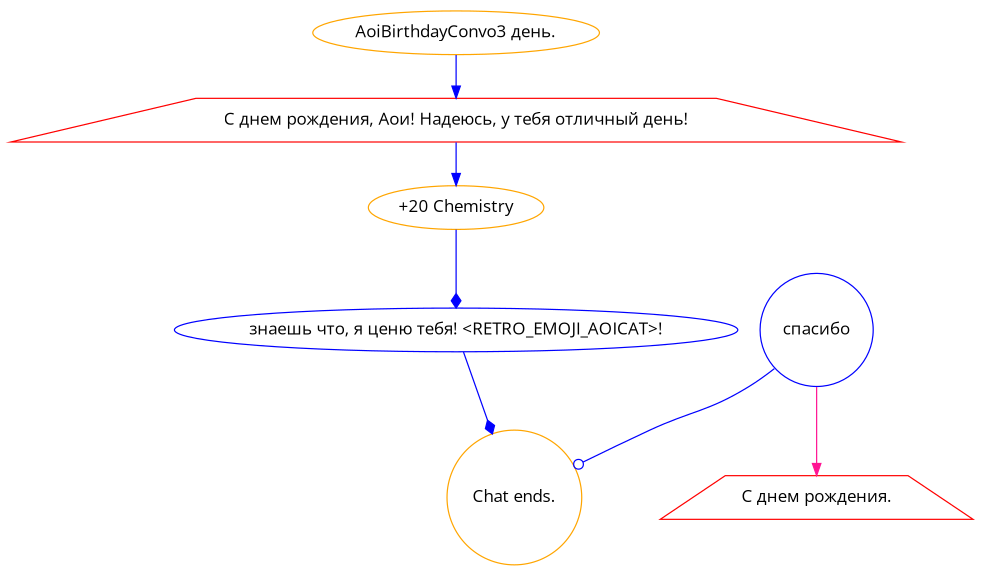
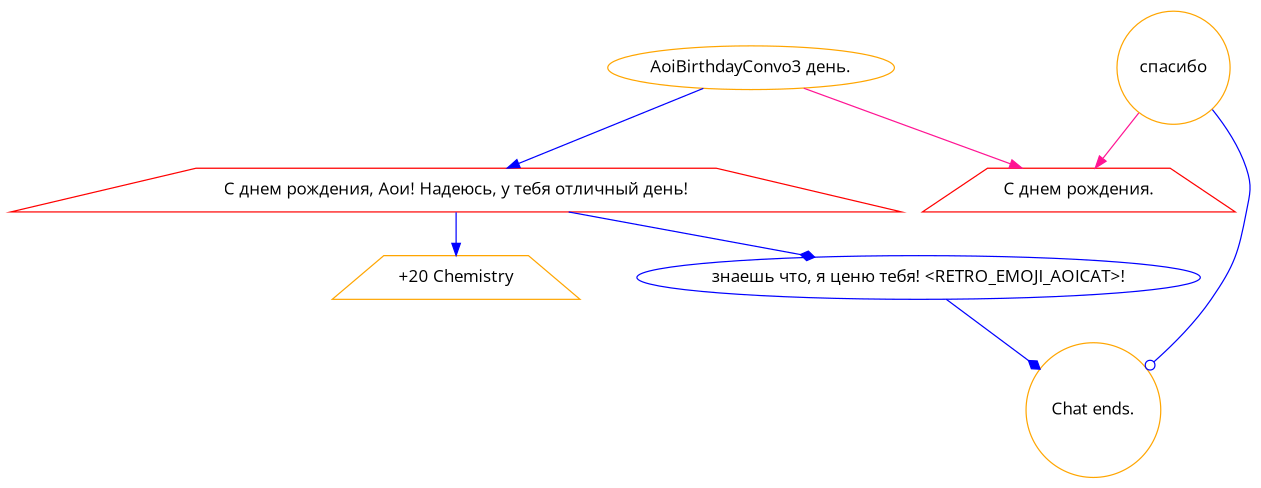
edge "AoiBirthdayConvo3 день." -> "С днем рождения.": added
node "+20 Chemistry": shape ellipse -> trapezium
edge "+20 Chemistry" -> "знаешь что, я ценю тебя! <RETRO_EMOJI_AOICAT>!": now "С днем рождения, Аои! Надеюсь, у тебя отличный день!" -> "знаешь что, я ценю тебя! <RETRO_EMOJI_AOICAT>!"
node "спасибо": color blue -> orange
